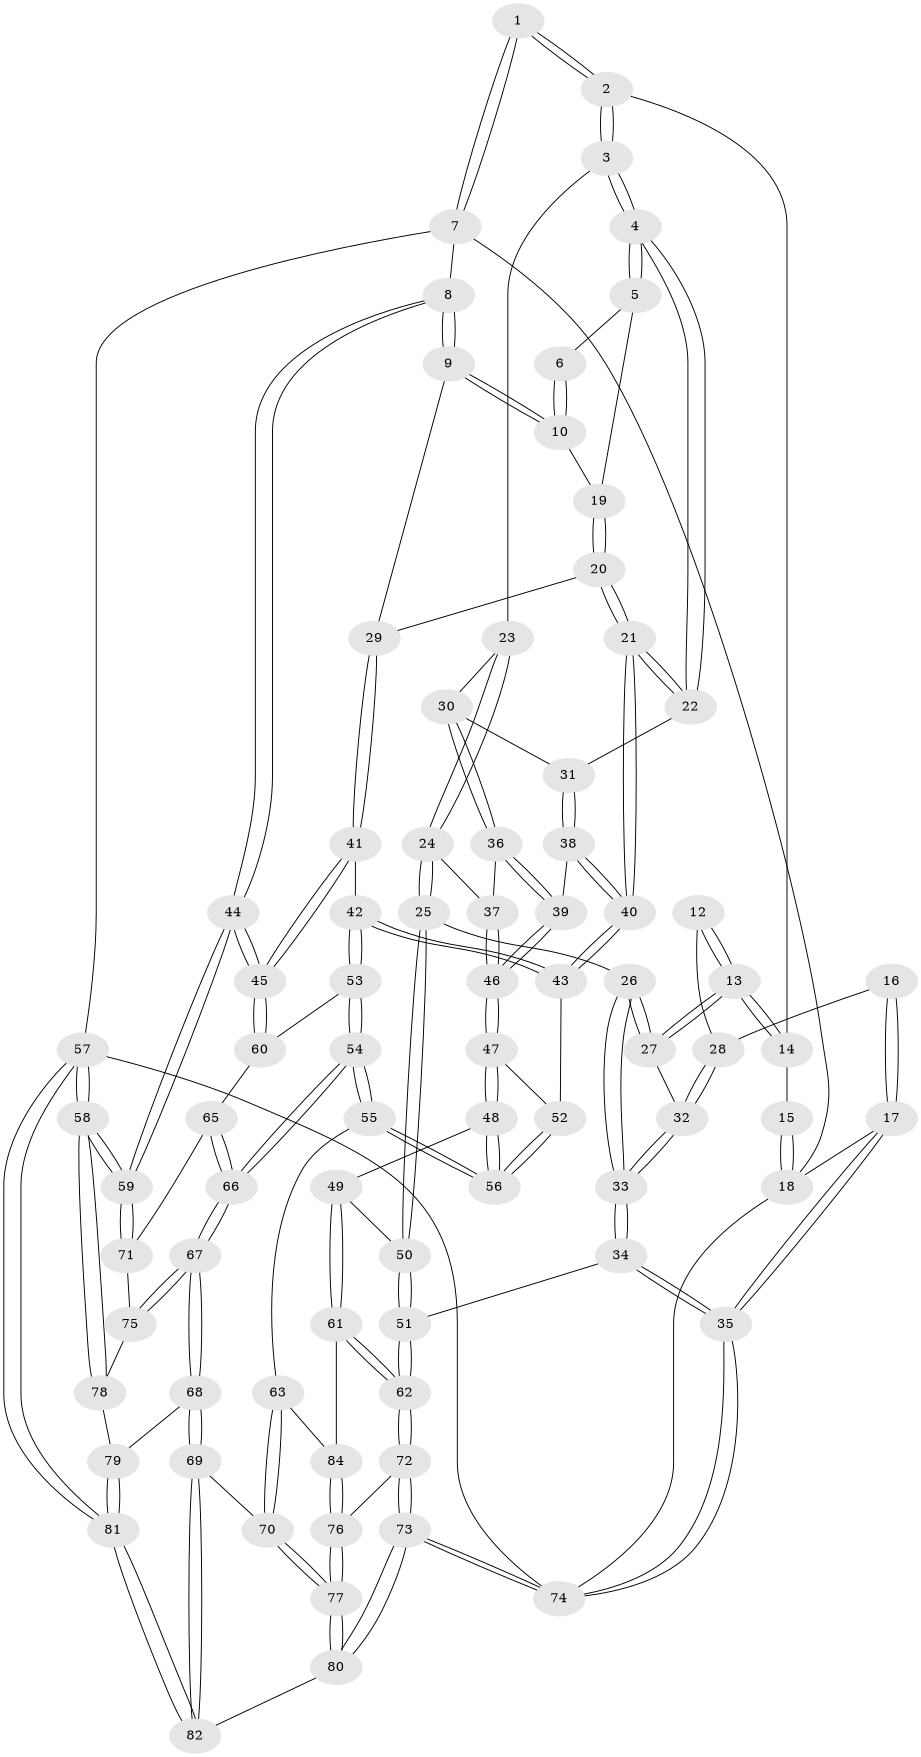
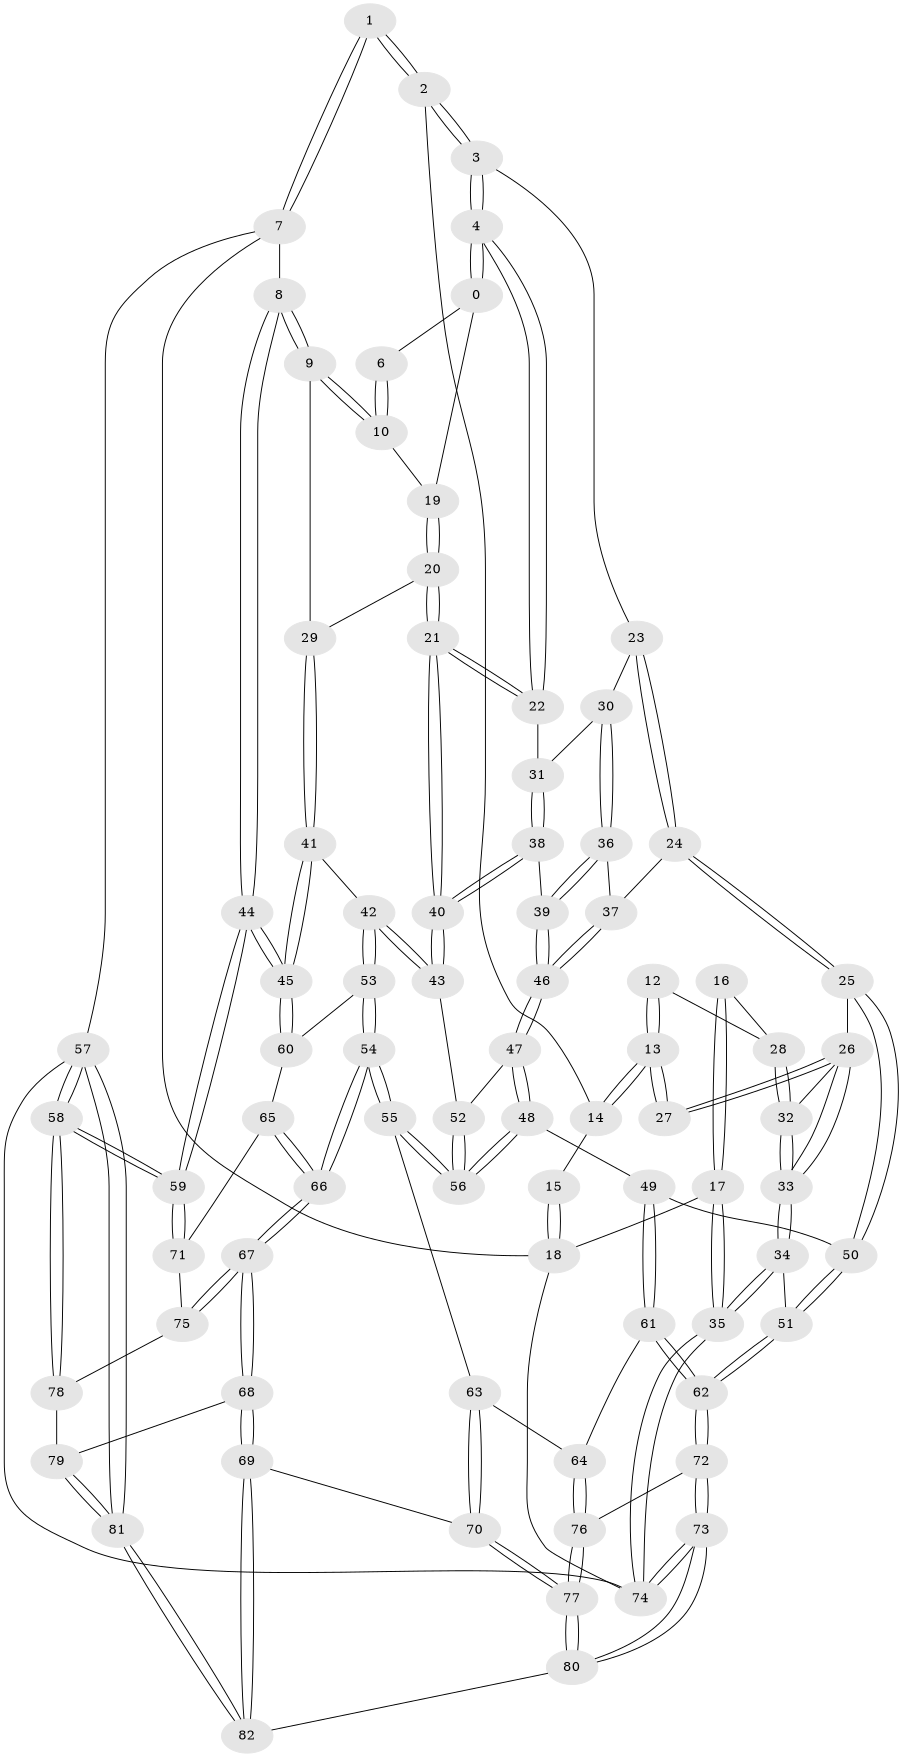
node "5": label "5" -> "0"
edge "27" -- "32": now "26" -- "32"
node "84": label "84" -> "64"
